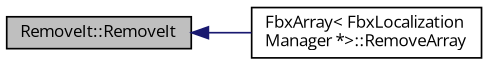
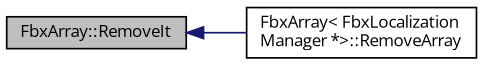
node "RemoveIt::RemoveIt": label "RemoveIt::RemoveIt" -> "FbxArray::RemoveIt"
